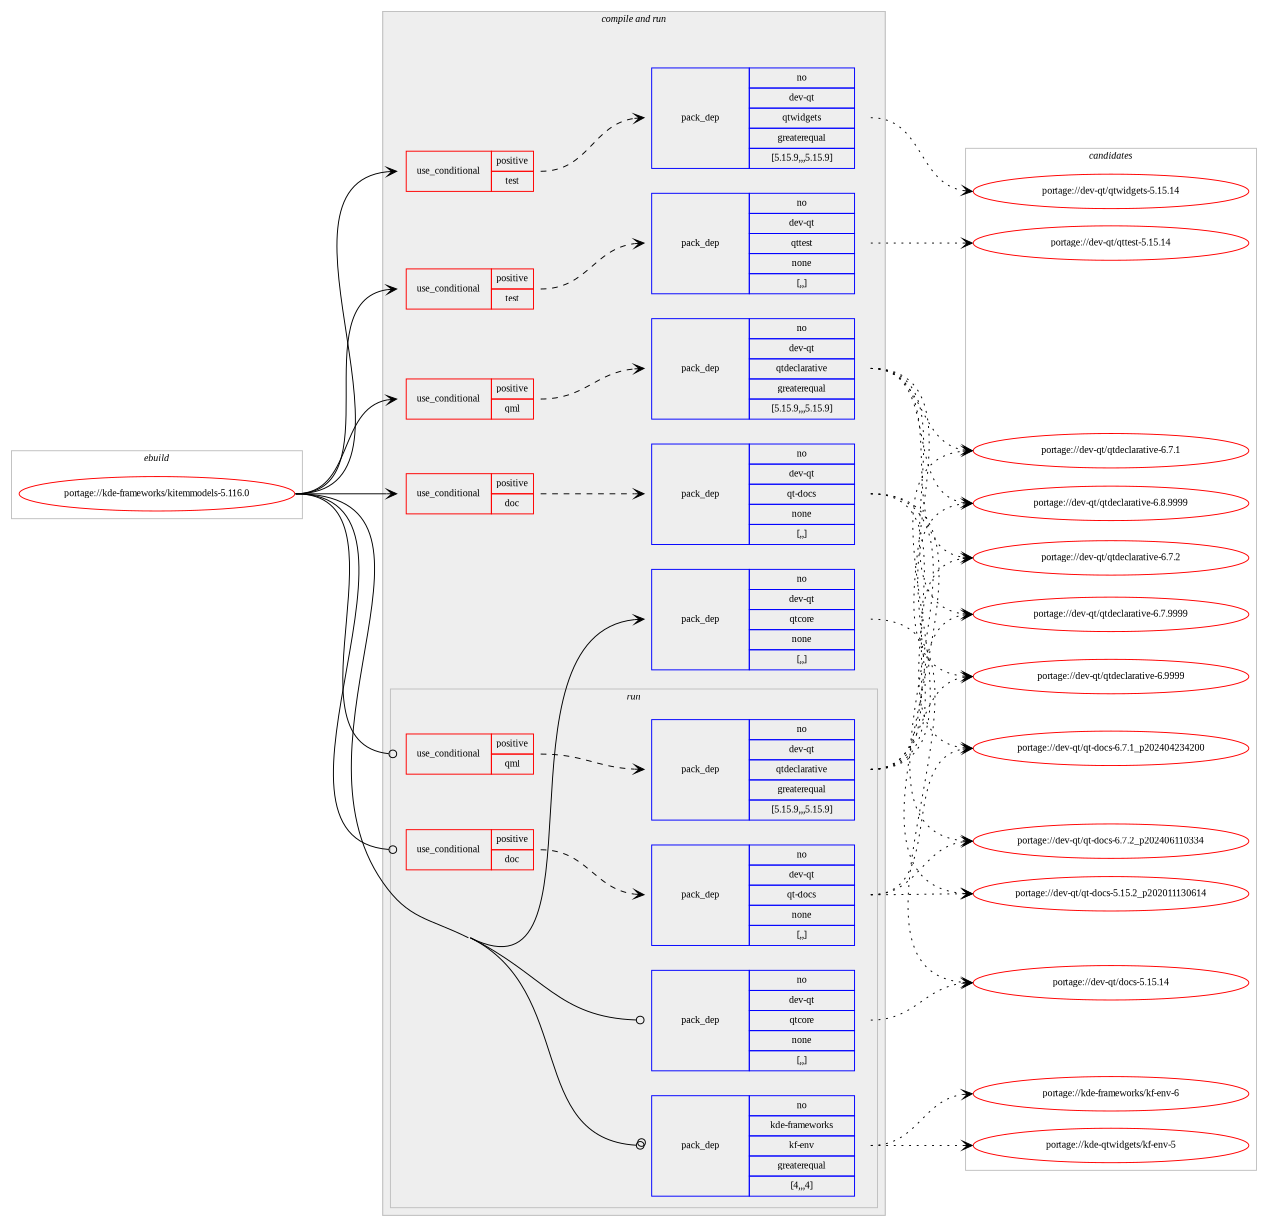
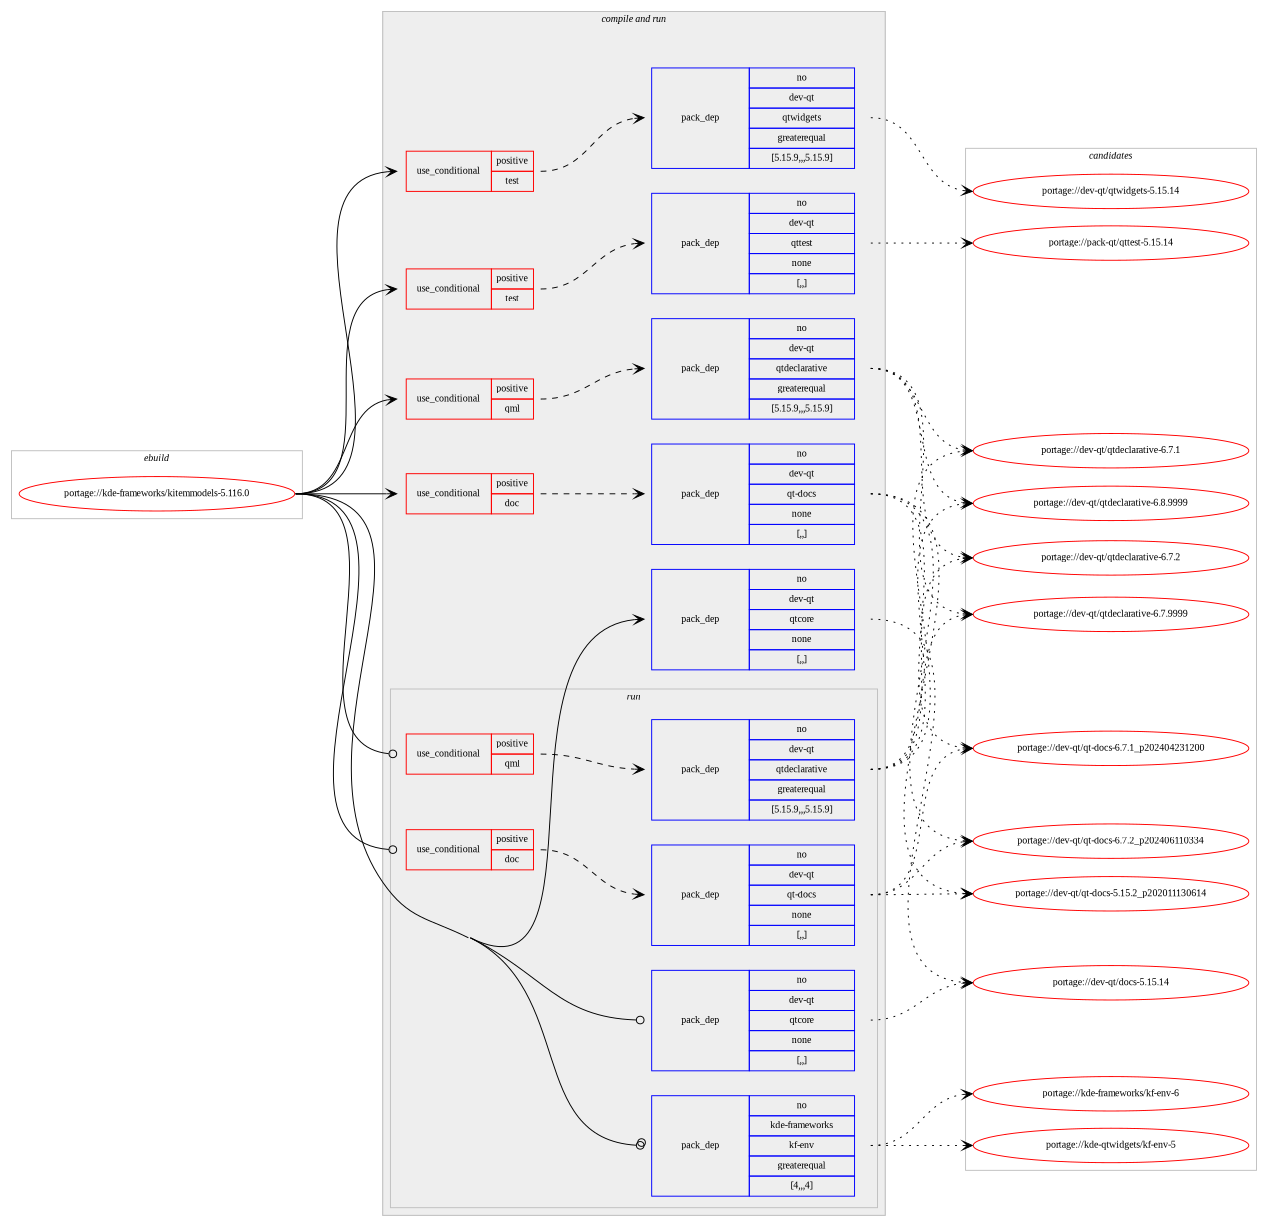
node "portage://dev-qt/qttest-5.15.14": label "portage://dev-qt/qttest-5.15.14" -> "portage://pack-qt/qttest-5.15.14"
node "portage://dev-qt/qtdeclarative-6.9999": removed
node "portage://dev-qt/qt-docs-6.7.1_p202404234200": label "portage://dev-qt/qt-docs-6.7.1_p202404234200" -> "portage://dev-qt/qt-docs-6.7.1_p202404231200"
